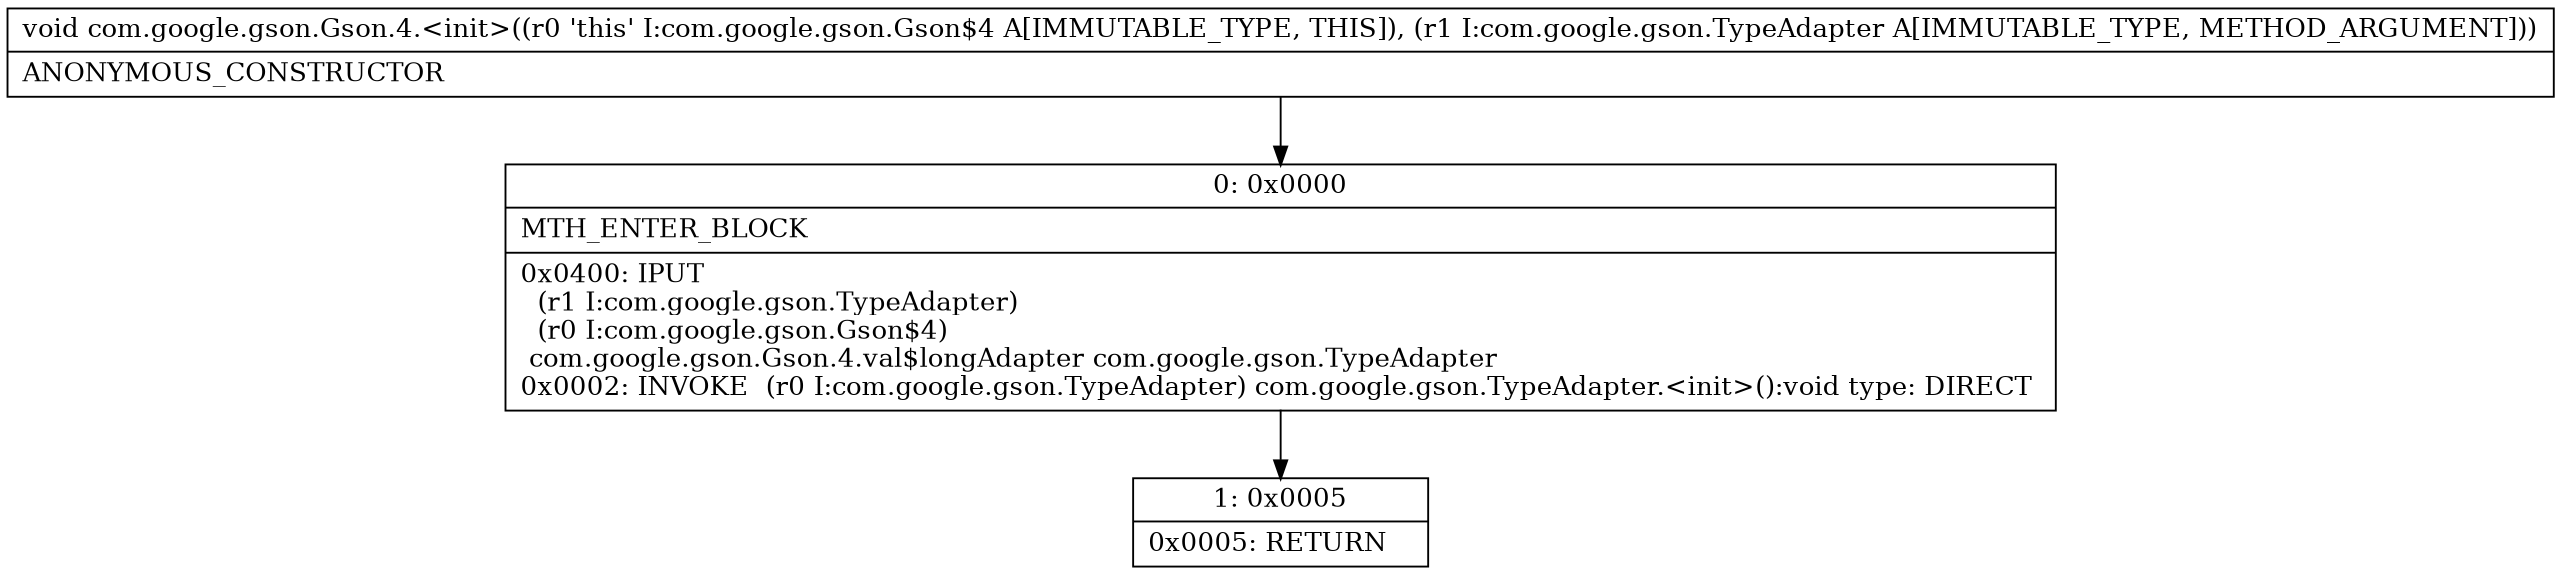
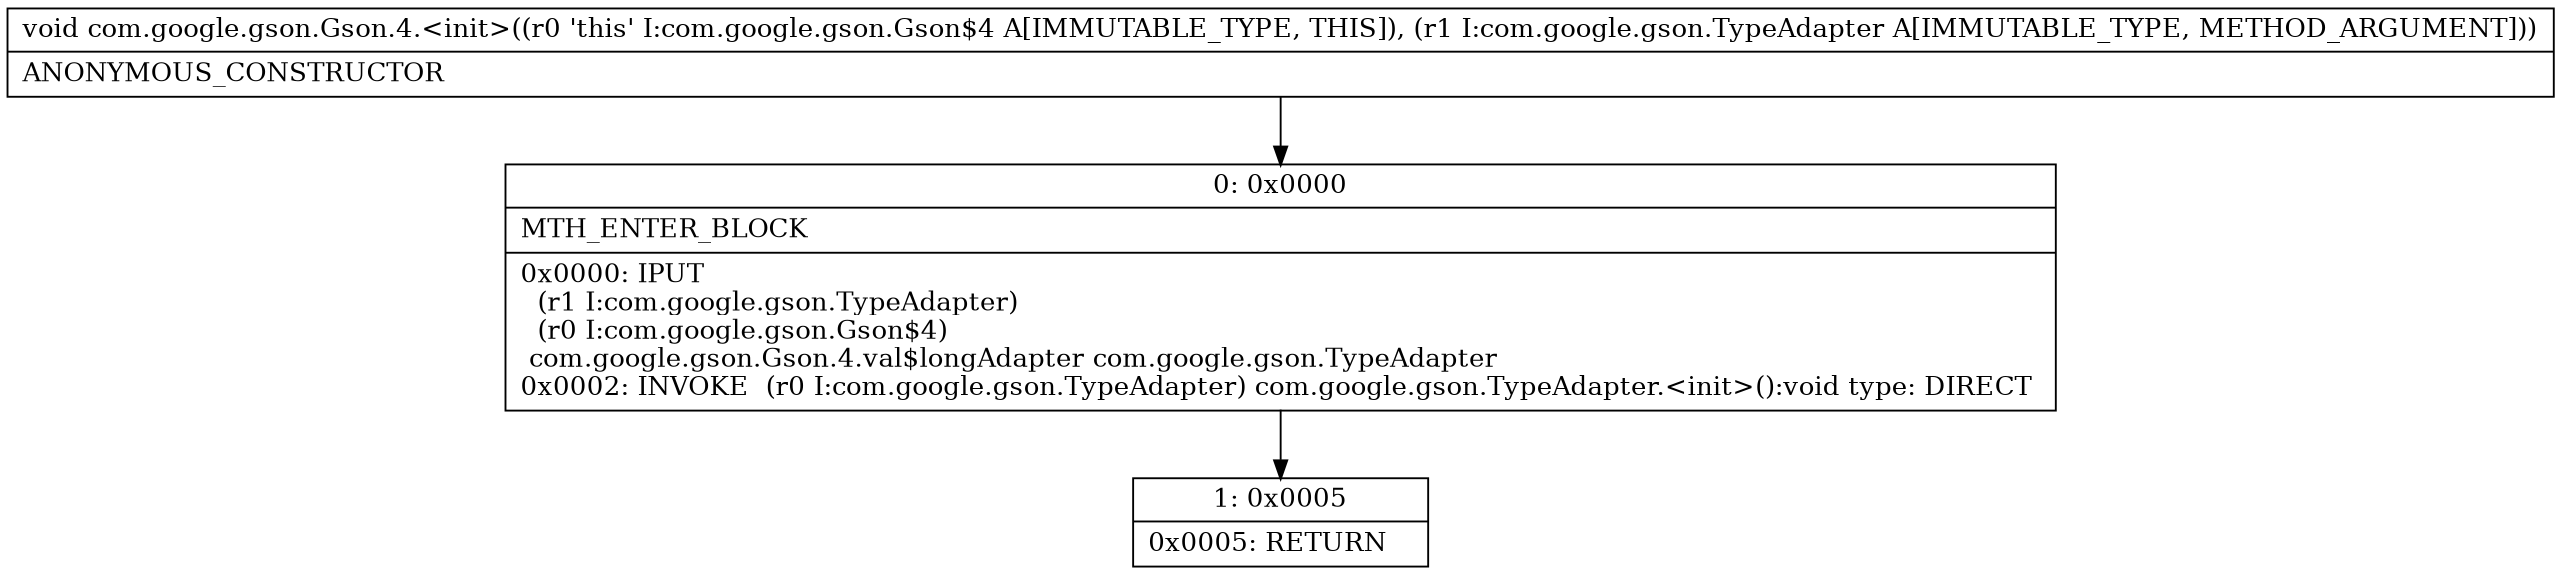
node "0: 0x0000": text "0x0400: IPUT" -> "0x0000: IPUT"
